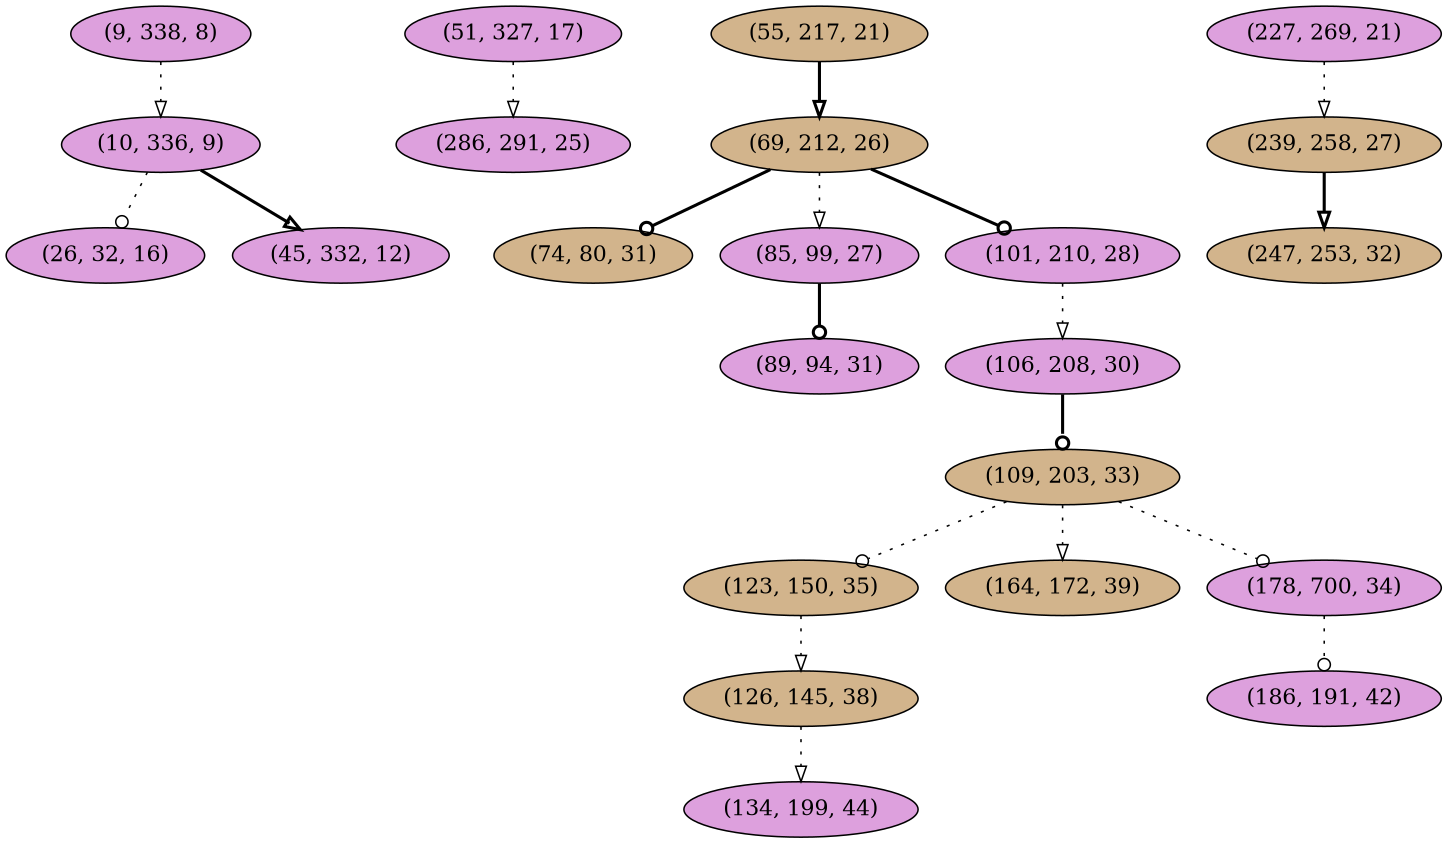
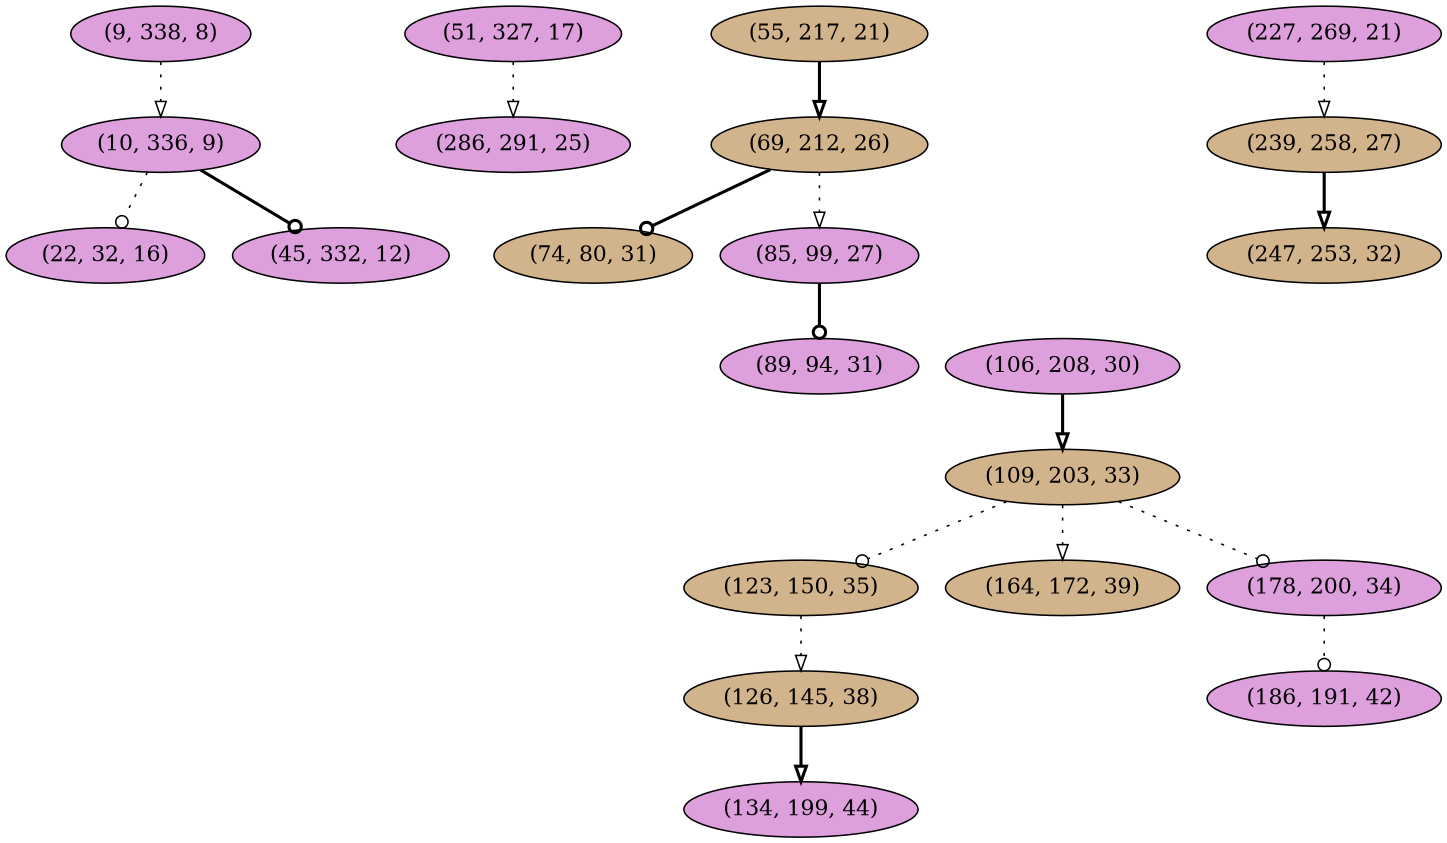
edge "(10, 336, 9)" -> "(45, 332, 12)": arrowhead onormal -> odot
node "(26, 32, 16)": label "(26, 32, 16)" -> "(22, 32, 16)"
node "(101, 210, 28)": removed
edge "(106, 208, 30)" -> "(109, 203, 33)": arrowhead odot -> onormal
node "(178, 700, 34)": label "(178, 700, 34)" -> "(178, 200, 34)"
edge "(126, 145, 38)" -> "(134, 199, 44)": style dotted -> bold
